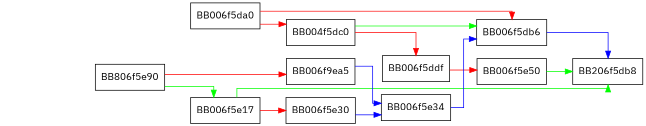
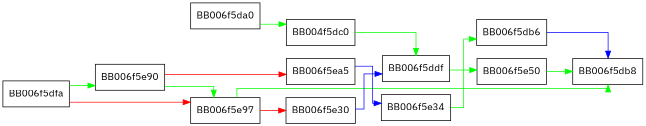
edge "BB006f5da0" -> "BB006f5db6": removed
edge "BB006f5da0" -> "BB004f5dc0": color red -> green
edge "BB004f5dc0" -> "BB006f5db6": removed
edge "BB004f5dc0" -> "BB006f5ddf": color red -> green
edge "BB006f5ddf" -> "BB006f5e50": color red -> green
node "BB006f9ea5": label "BB006f9ea5" -> "BB006f5ea5"
node "BB206f5db8": label "BB206f5db8" -> "BB006f5db8"
node "BB806f5e90": label "BB806f5e90" -> "BB006f5e90"
edge "BB006f5e34" -> "BB006f5db6": color blue -> green
node "BB006f5dfa": added
node "BB006f5e17": label "BB006f5e17" -> "BB006f5e97"
edge "BB006f5e30" -> "BB006f5e34": now "BB006f5e30" -> "BB006f5ddf"
